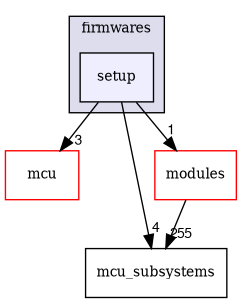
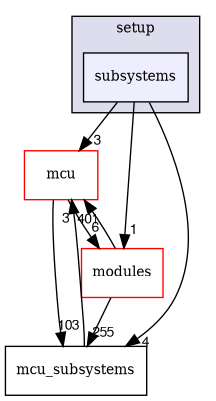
cluster "firmwares": label "firmwares" -> "setup"
node "setup": label "setup" -> "subsystems"
edge "mcu" -> "modules": added
edge "modules" -> "mcu": added
edge "mcu" -> "mcu_subsystems": added
edge "mcu_subsystems" -> "mcu": added
